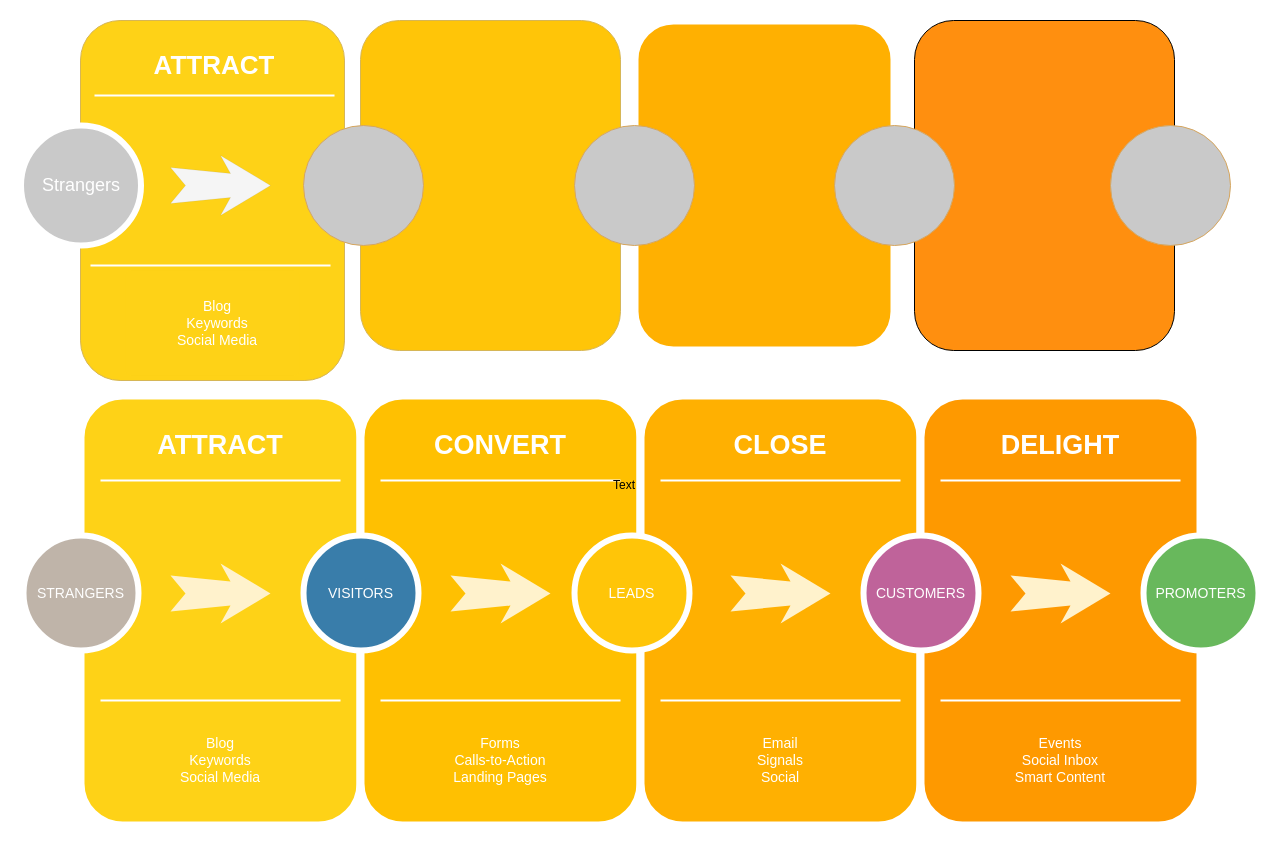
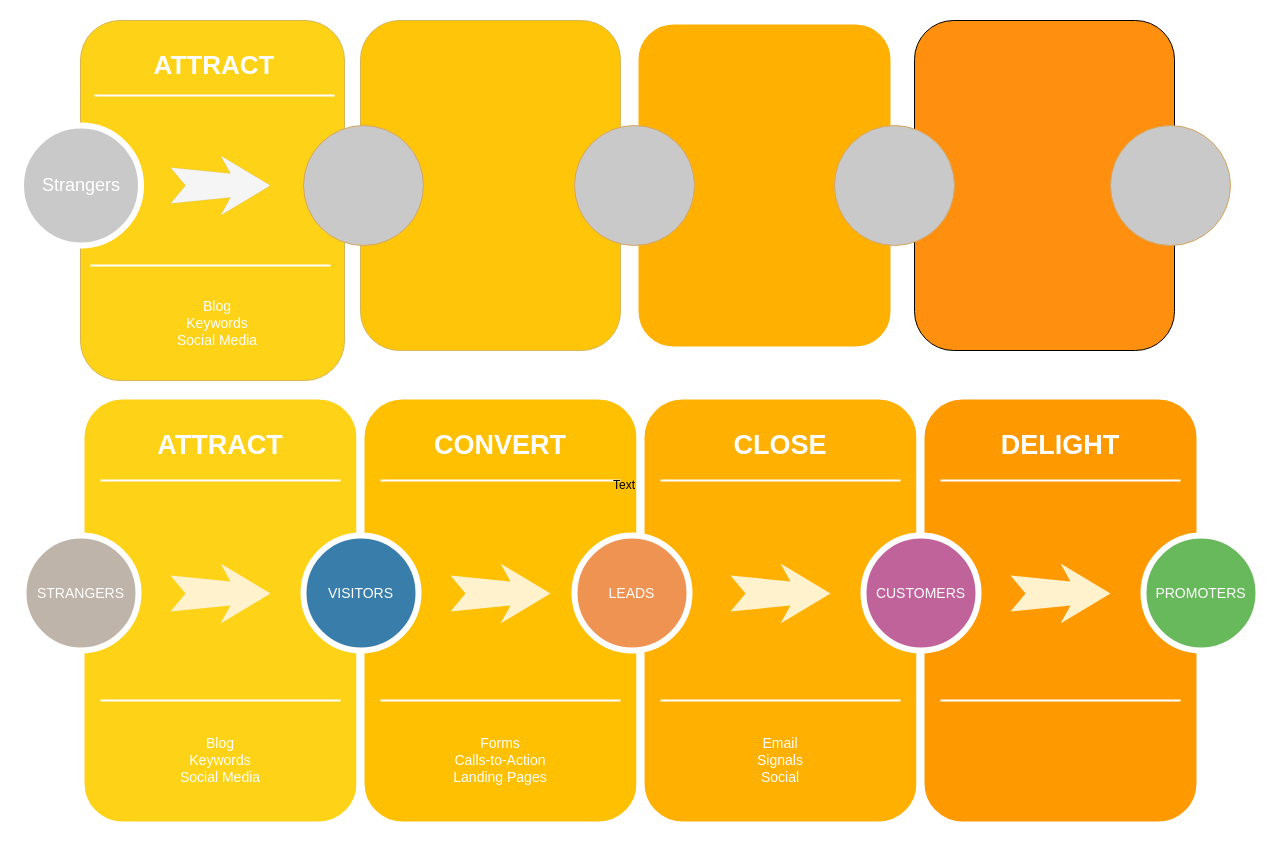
node "LEADS": fillcolor #ffc508 -> #ef9353
node "Events Social Inbox Smart Content": removed
